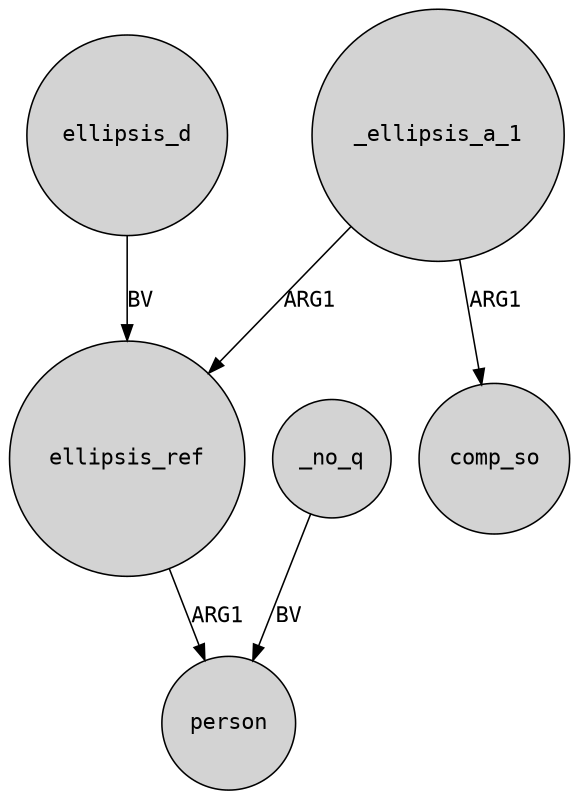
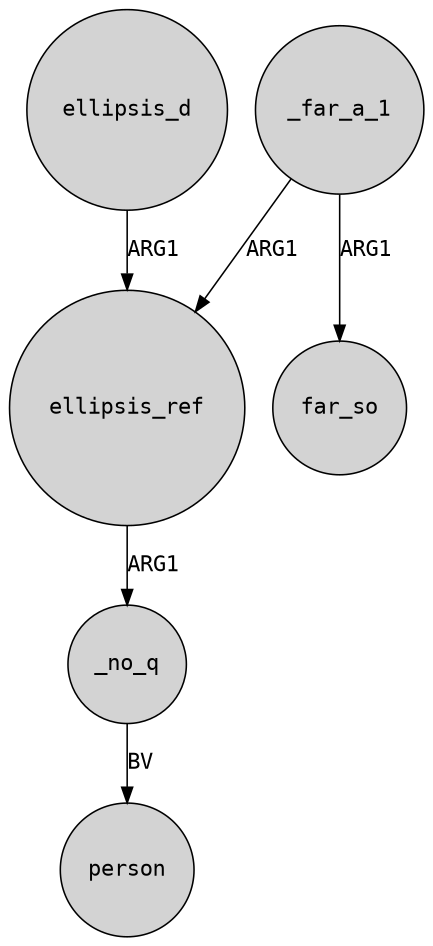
node "_ellipsis_a_1": label "_ellipsis_a_1" -> "_far_a_1"
edge "ellipsis_d" -> "ellipsis_ref": label "BV" -> "ARG1"
node "comp_so": label "comp_so" -> "far_so"
edge "ellipsis_ref" -> "person": now "ellipsis_ref" -> "_no_q"
